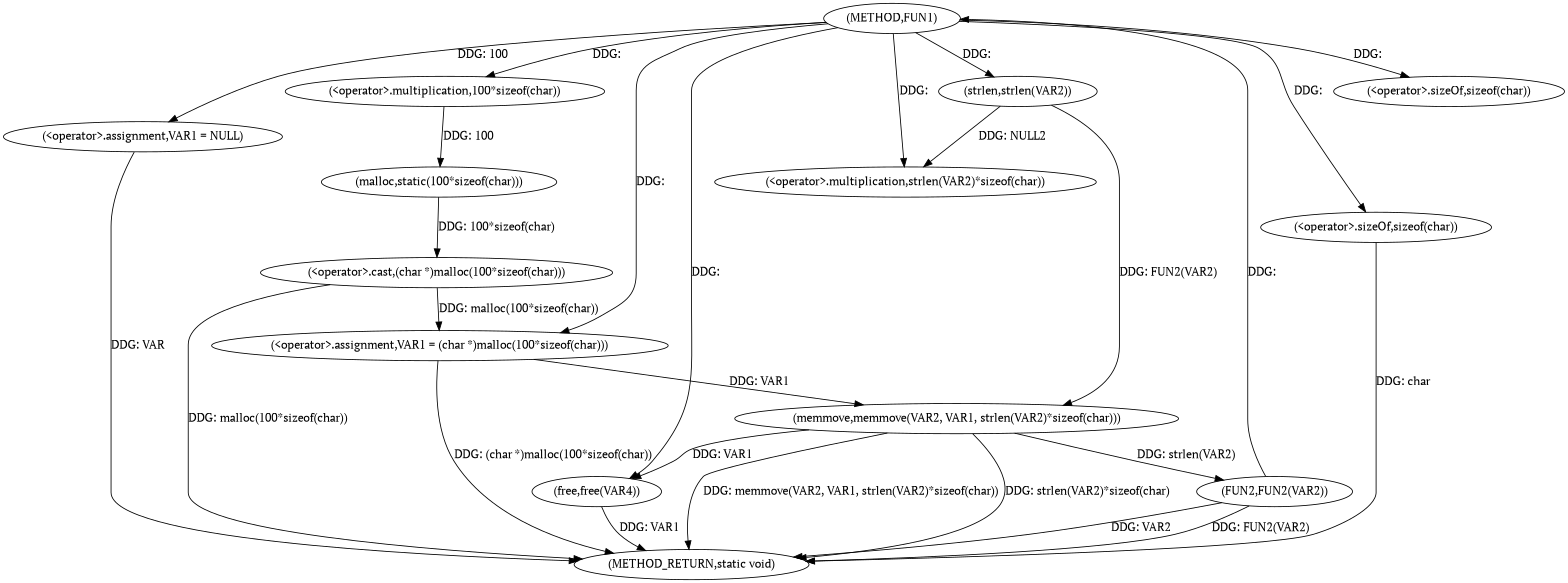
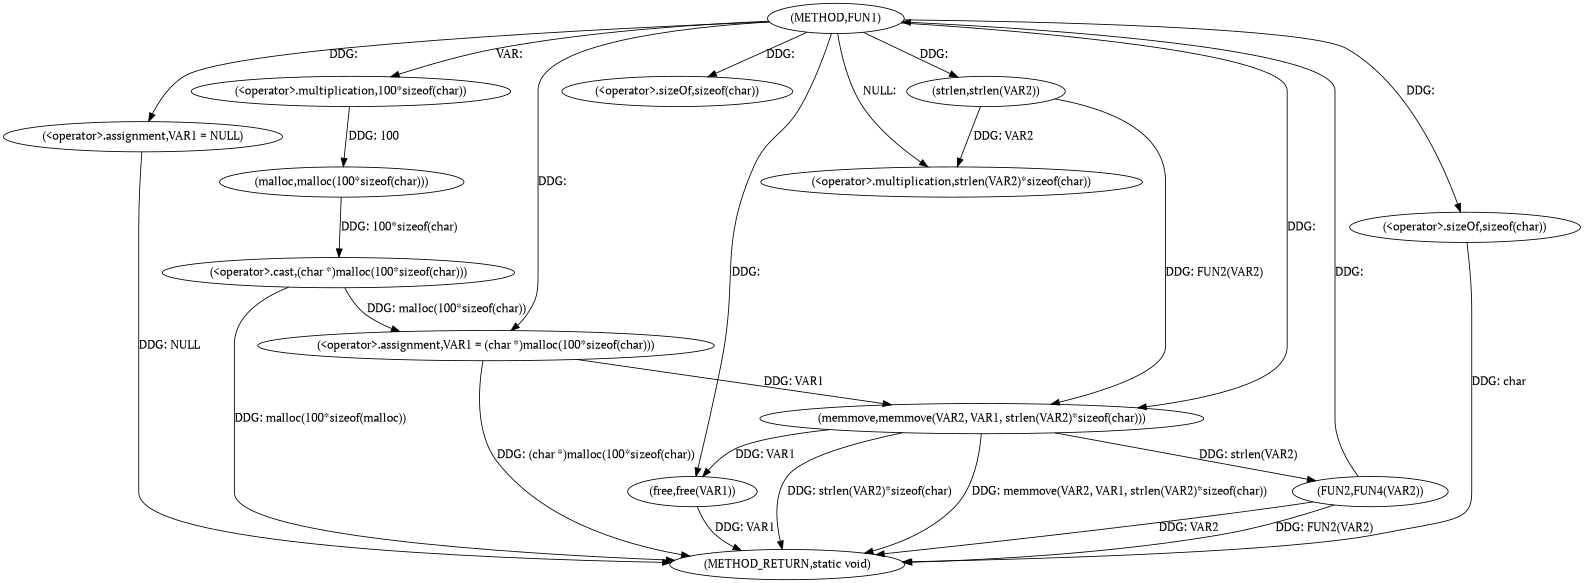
edge "(METHOD,FUN1)" -> "(<operator>.assignment,VAR1 = NULL)": label "DDG: 100" -> "DDG: "
edge "(METHOD,FUN1)" -> "(<operator>.multiplication,100*sizeof(char))": label "DDG: " -> "VAR: "
edge "(METHOD,FUN1)" -> "(<operator>.multiplication,strlen(VAR2)*sizeof(char))": label "DDG: " -> "NULL: "
edge "(METHOD,FUN1)" -> "(memmove,memmove(VAR2, VAR1, strlen(VAR2)*sizeof(char)))": added, label "DDG:"
edge "(strlen,strlen(VAR2))" -> "(<operator>.multiplication,strlen(VAR2)*sizeof(char))": label "DDG: NULL2" -> "DDG: VAR2"
node "(malloc,static(100*sizeof(char)))": label "(malloc,static(100*sizeof(char)))" -> "(malloc,malloc(100*sizeof(char)))"
edge "(<operator>.assignment,VAR1 = NULL)" -> "(METHOD_RETURN,static void)": label "DDG: VAR" -> "DDG: NULL"
edge "(<operator>.cast,(char *)malloc(100*sizeof(char)))" -> "(METHOD_RETURN,static void)": label "DDG: malloc(100*sizeof(char))" -> "DDG: malloc(100*sizeof(malloc))"
node "(free,free(VAR4))": label "(free,free(VAR4))" -> "(free,free(VAR1))"
node "(FUN2,FUN2(VAR2))": label "(FUN2,FUN2(VAR2))" -> "(FUN2,FUN4(VAR2))"
